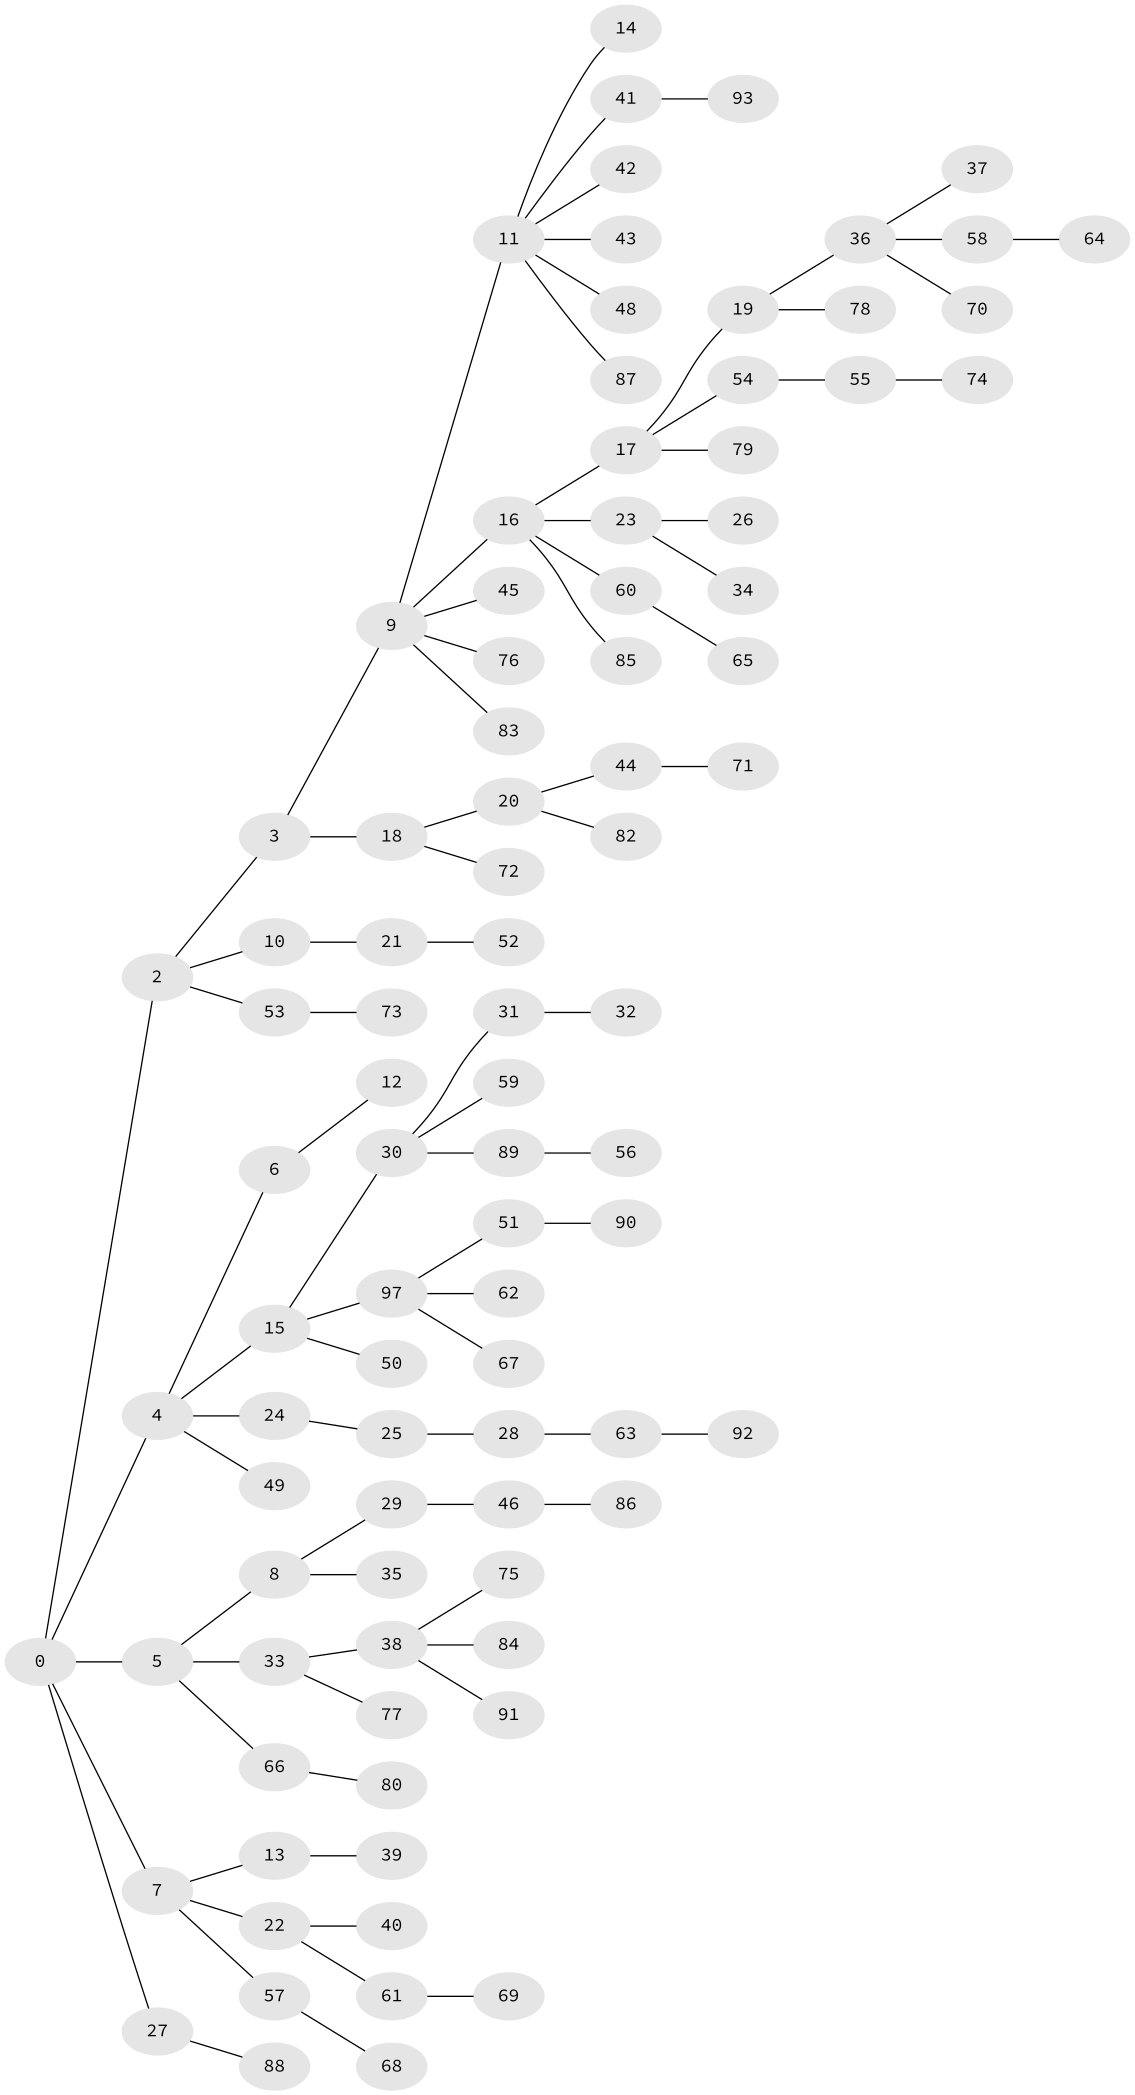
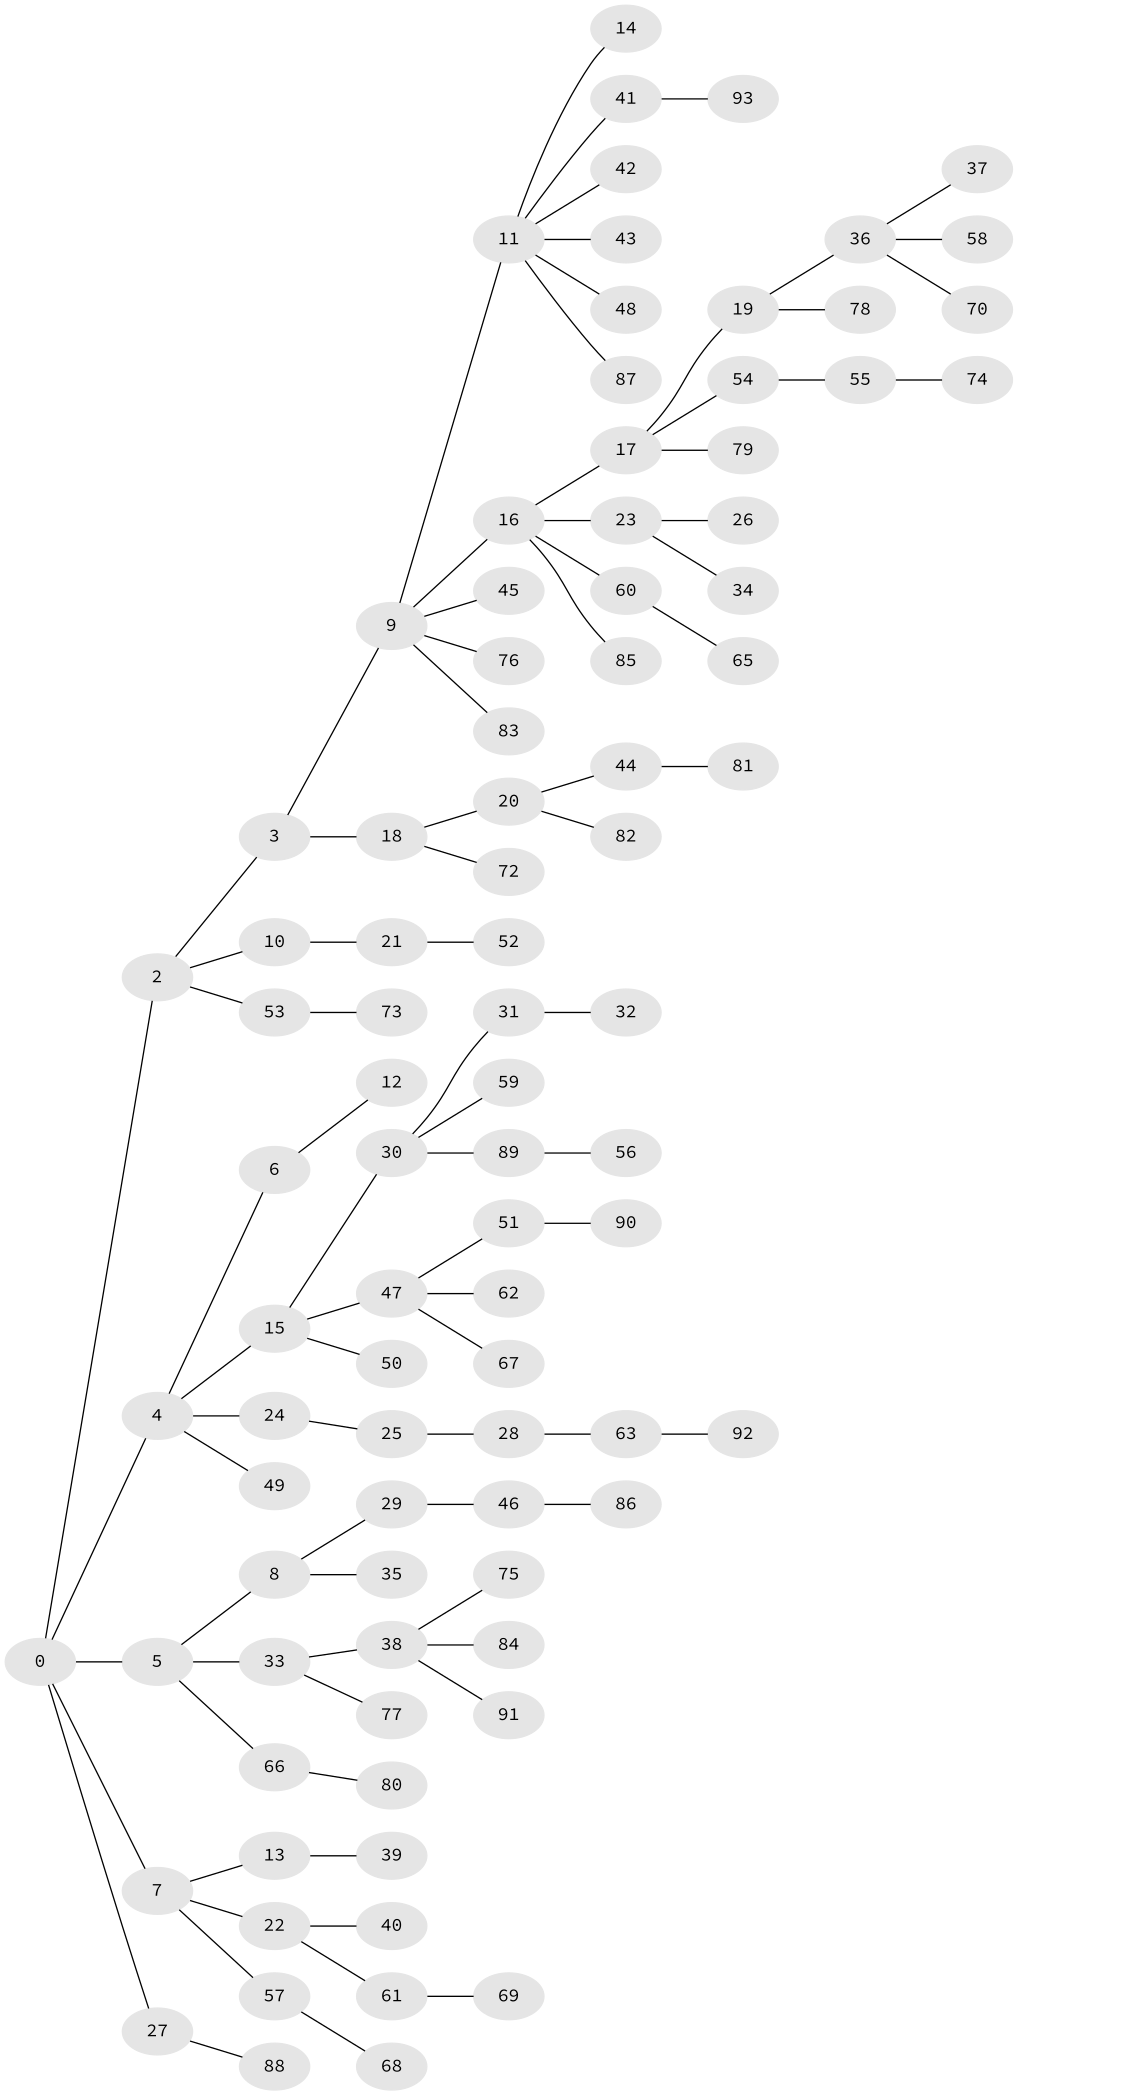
node "64": removed
node "71": label "71" -> "81"
node "97": label "97" -> "47"
